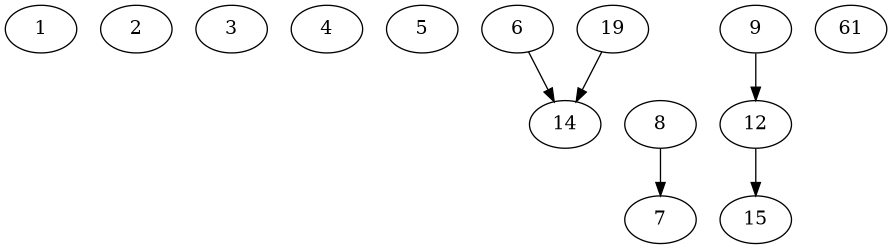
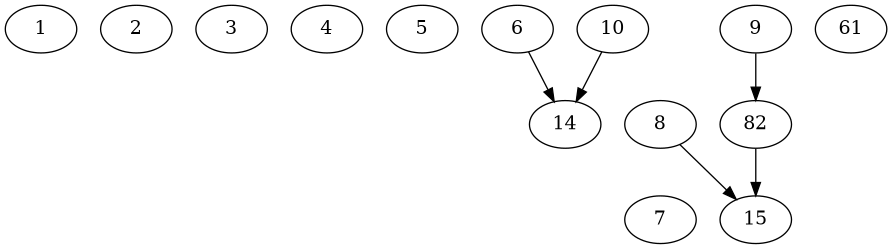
node "19": label "19" -> "10"
node "12": label "12" -> "82"
edge "8" -> "7": now "8" -> "15"
